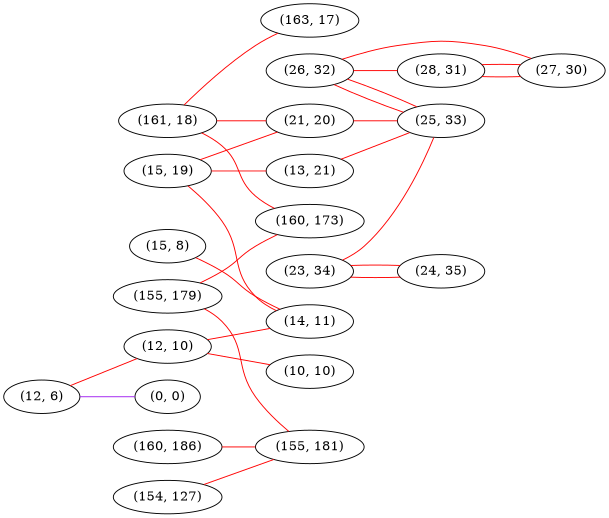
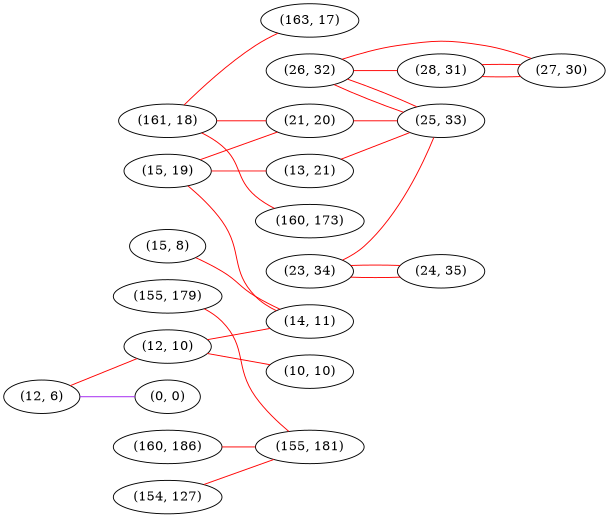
edge "(160, 173)" -- "(155, 179)": removed
